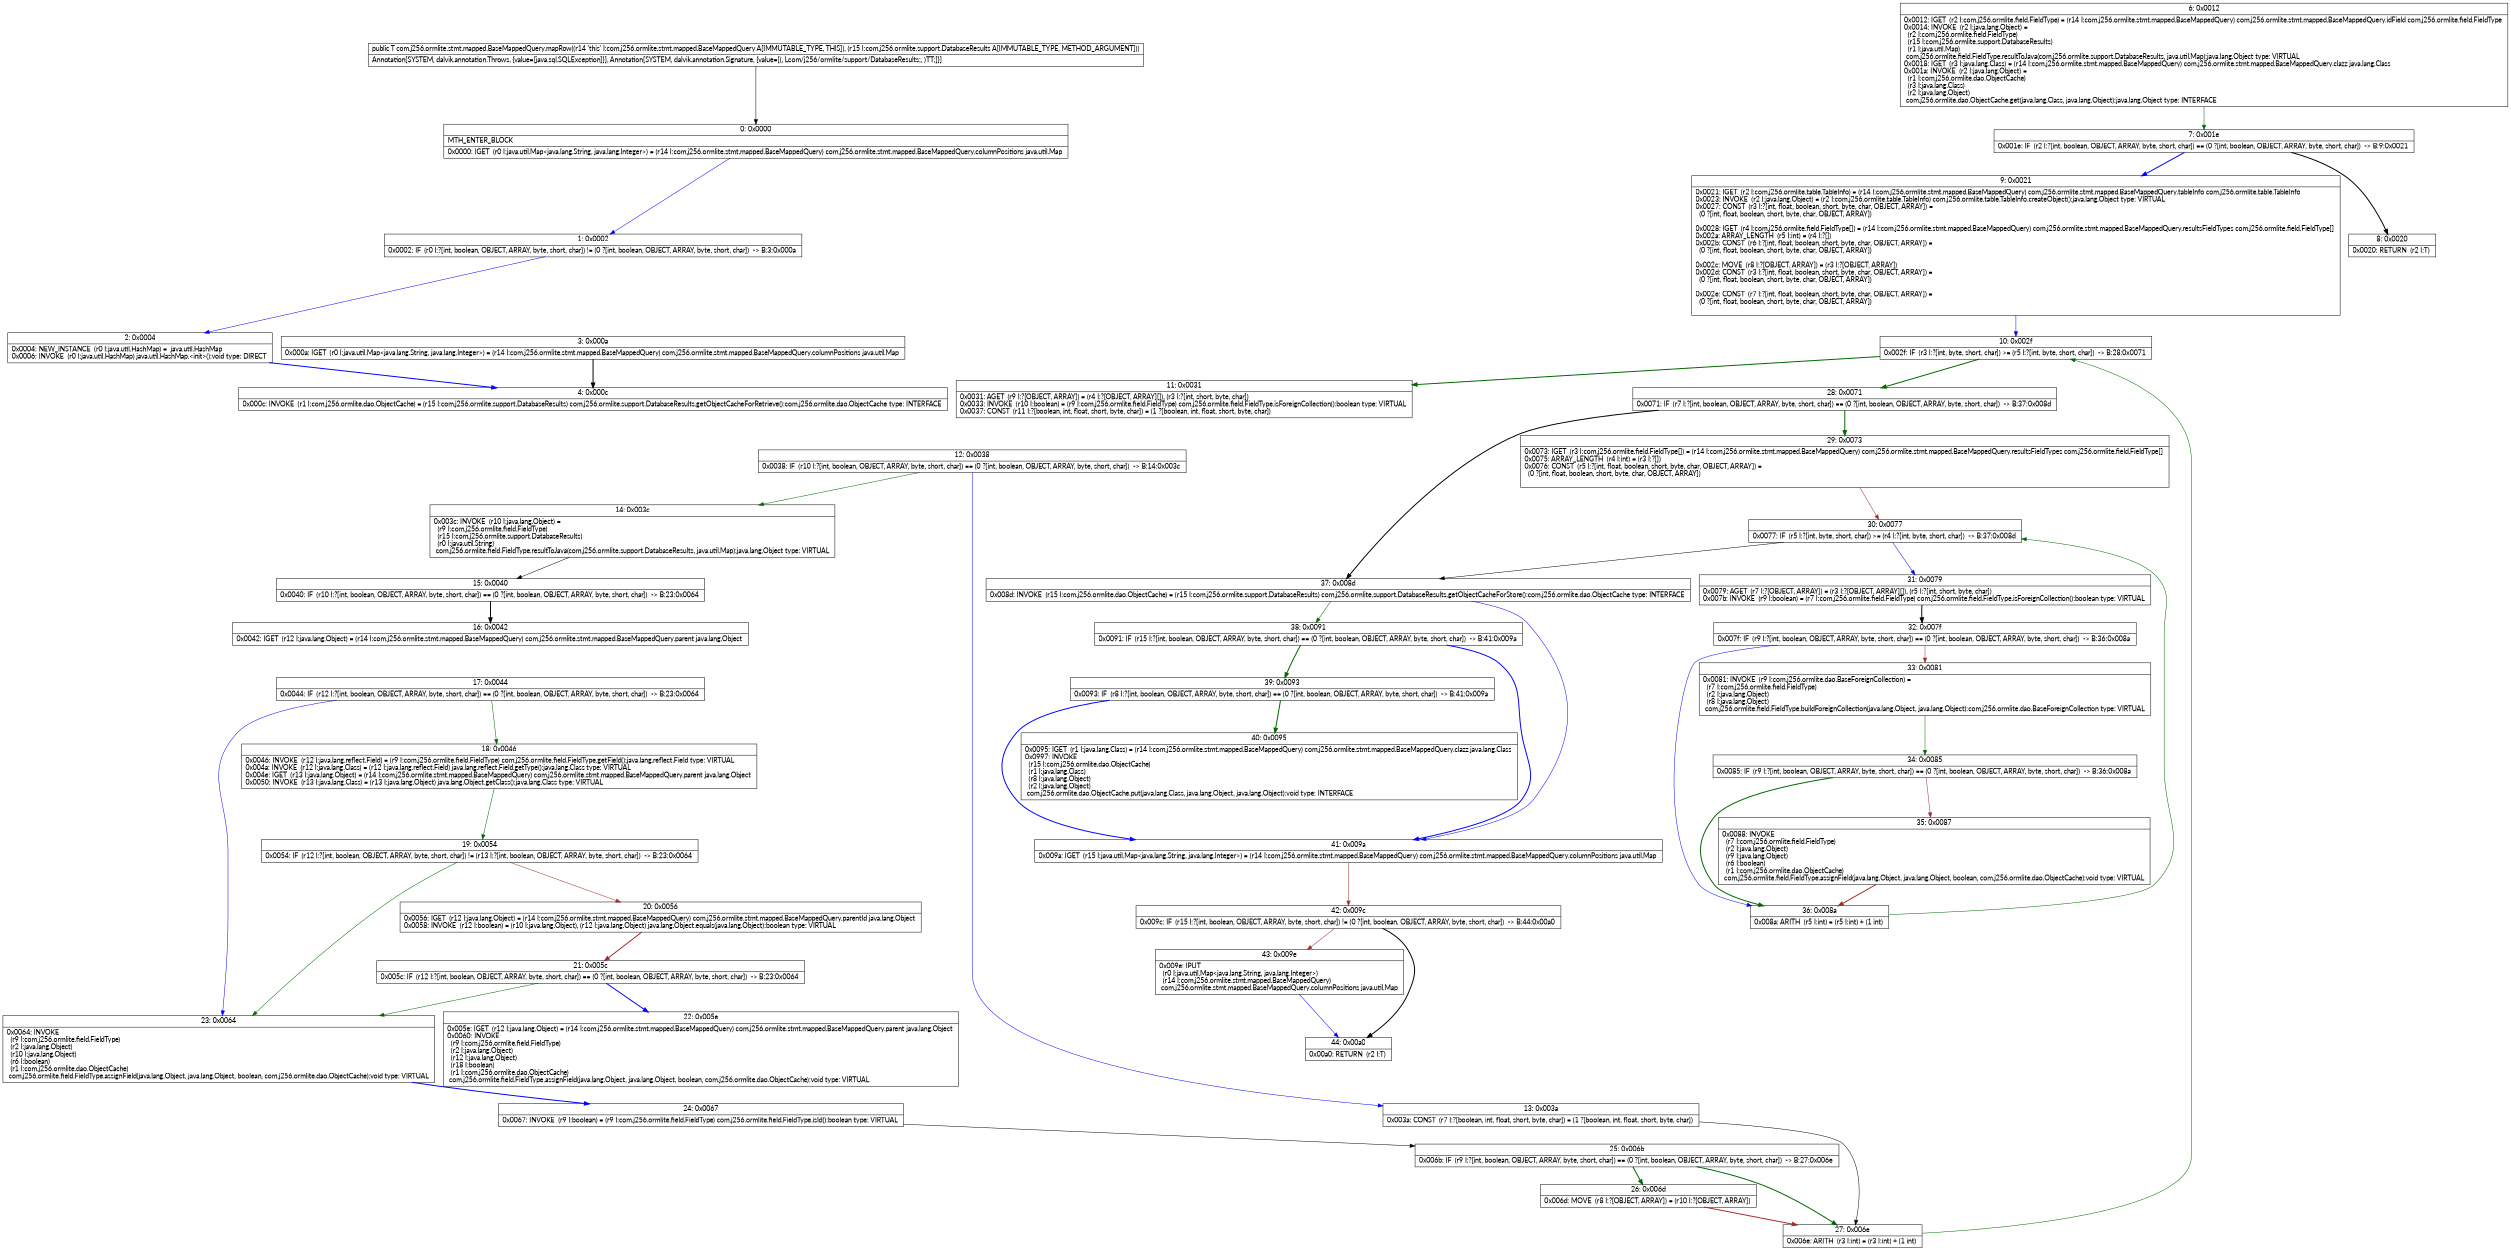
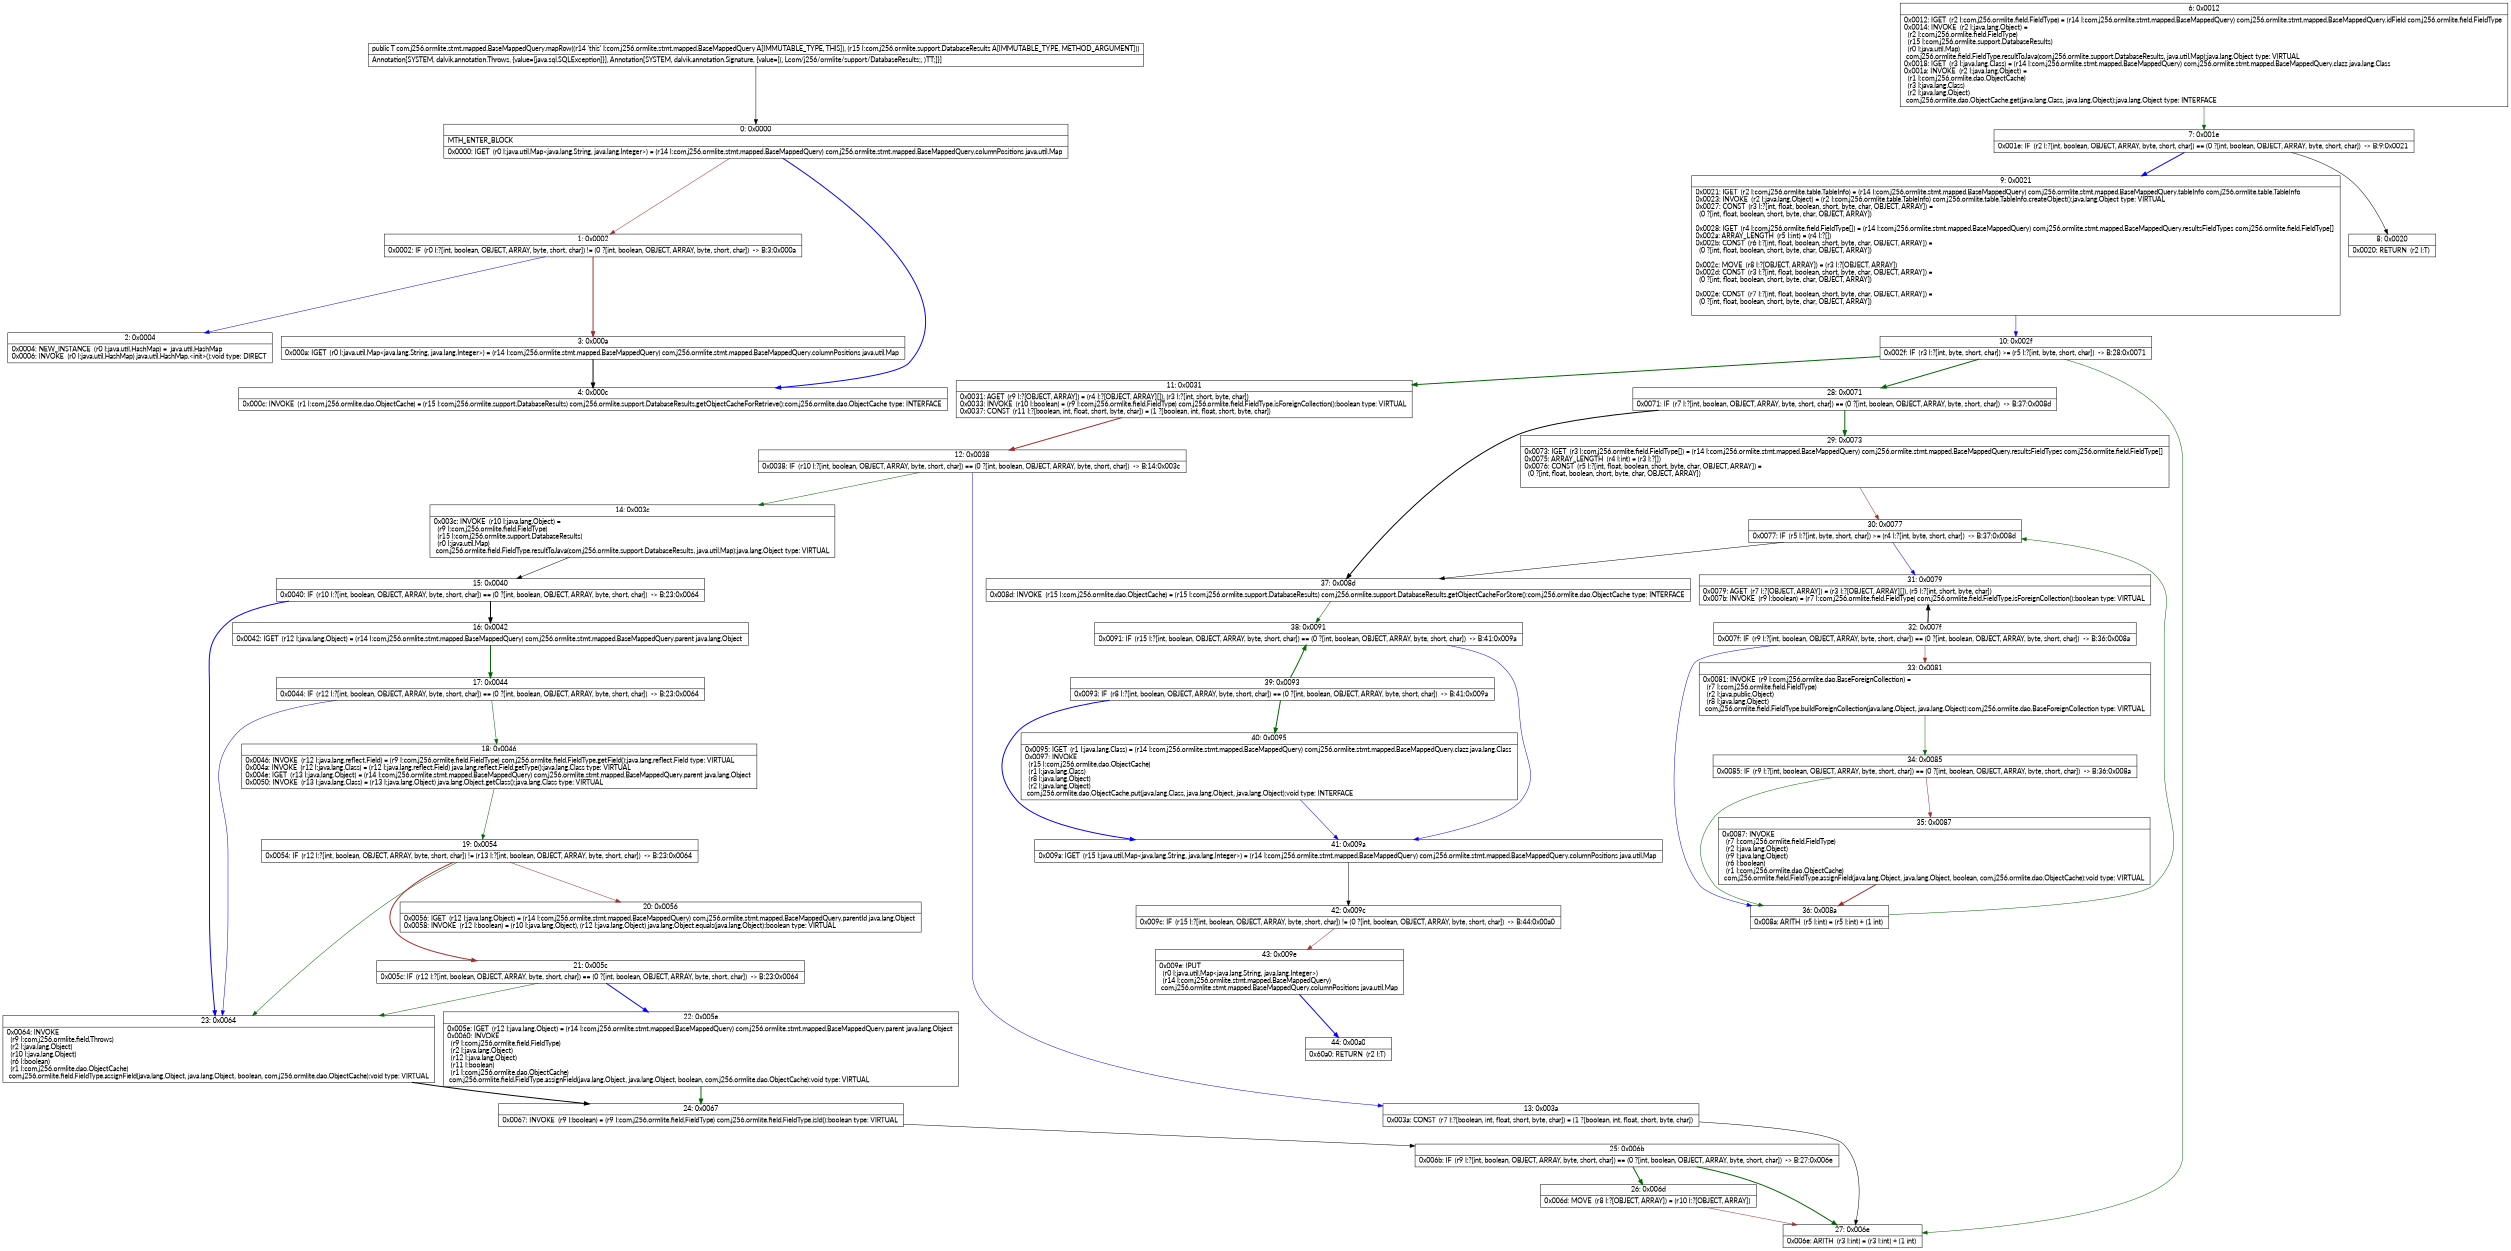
node "6: 0x0012": text "(r1 I:java.util.Map)" -> "(r0 I:java.util.Map)"
edge "7: 0x001e" -> "8: 0x0020": style bold -> solid
edge "0: 0x0000" -> "1: 0x0002": color blue -> brown
edge "1: 0x0002" -> "3: 0x000a": added
edge "2: 0x0004" -> "4: 0x000c": now "0: 0x0000" -> "4: 0x000c"
edge "11: 0x0031" -> "12: 0x0038": added
node "14: 0x003c": text "(r0 I:java.util.String)" -> "(r0 I:java.util.Map)"
edge "31: 0x0079" -> "32: 0x007f": reversed
edge "16: 0x0042" -> "17: 0x0044": added
edge "38: 0x0091" -> "39: 0x0093": reversed
node "33: 0x0081": text "(r2 I:java.lang.Object)" -> "(r2 I:java.public.Object)"
edge "37: 0x008d" -> "41: 0x009a": now "40: 0x0095" -> "41: 0x009a"
node "40: 0x0095": text "0x0997: INVOKE" -> "0x0097: INVOKE"
edge "38: 0x0091" -> "41: 0x009a": style bold -> solid
edge "15: 0x0040" -> "23: 0x0064": added
edge "34: 0x0085" -> "36: 0x008a": style bold -> solid
node "35: 0x0087": text "0x0088: INVOKE" -> "0x0087: INVOKE"
edge "27: 0x006e" -> "10: 0x002f": reversed
edge "41: 0x009a" -> "42: 0x009c": color brown -> black
edge "20: 0x0056" -> "21: 0x005c": now "19: 0x0054" -> "21: 0x005c"
edge "42: 0x009c" -> "44: 0x00a0": removed
edge "43: 0x009e" -> "44: 0x00a0": style solid -> bold
node "23: 0x0064": text "(r9 I:com.j256.ormlite.field.FieldType)" -> "(r9 I:com.j256.ormlite.field.Throws)"
node "44: 0x00a0": text "0x00a0: RETURN  (r2 I:T)" -> "0x60a0: RETURN  (r2 I:T)"
node "22: 0x005e": text "(r18 I:boolean)" -> "(r11 I:boolean)"
edge "22: 0x005e" -> "24: 0x0067": added
edge "23: 0x0064" -> "24: 0x0067": color blue -> black
edge "26: 0x006d" -> "27: 0x006e": style bold -> solid
